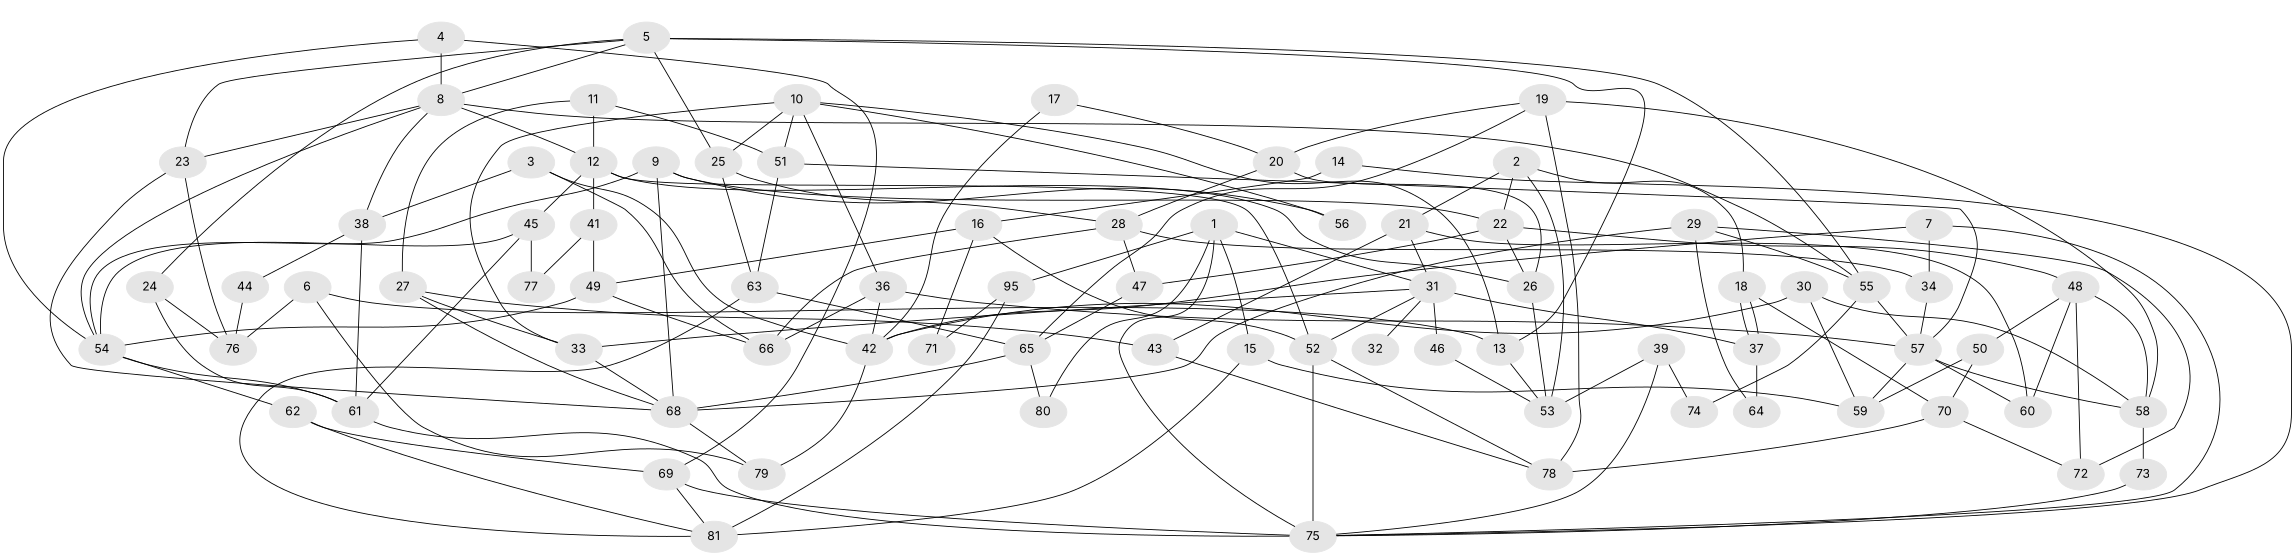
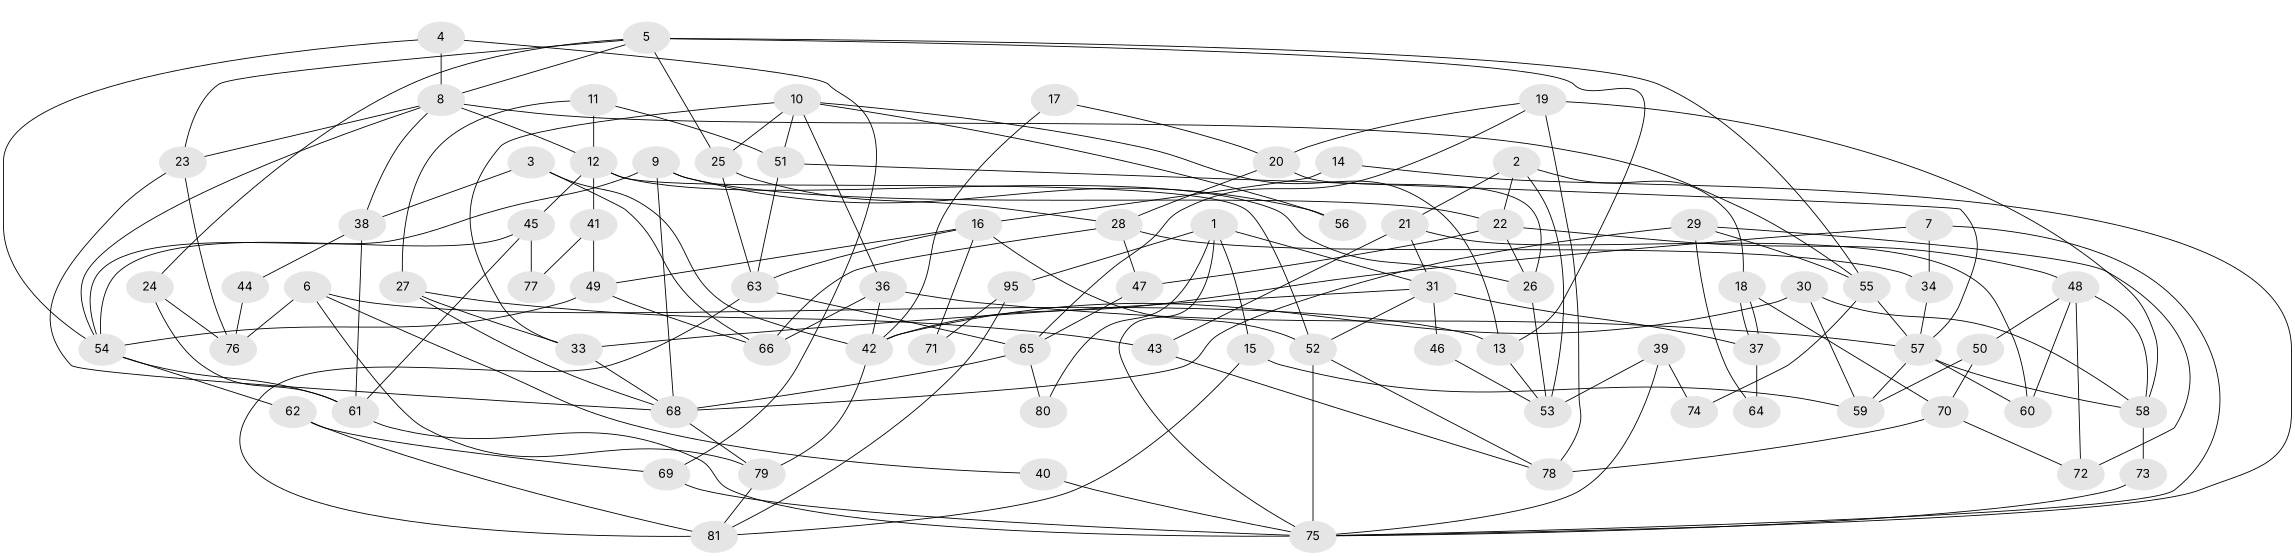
edge "16" -- "63": added
node "32": removed
node "40": added
edge "69" -- "81": now "79" -- "81"
